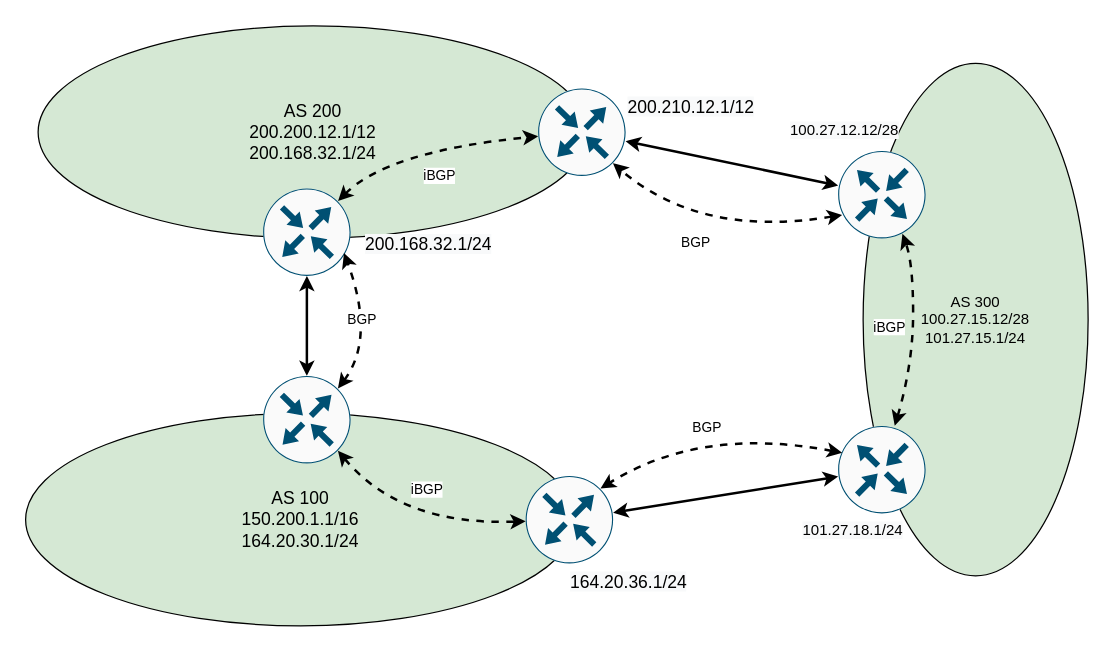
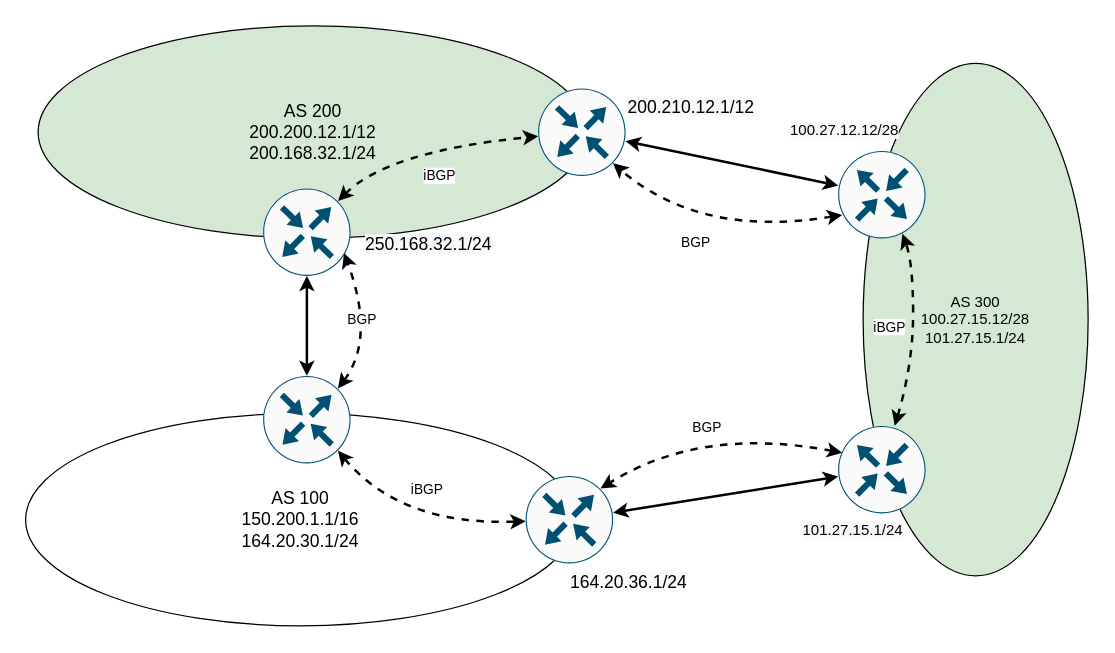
node "200.168.32.1/24": label "200.168.32.1/24" -> "250.168.32.1/24"
node "AS 100 150.200.1.1/16 164.20.30.1/24": fillcolor #d5e8d4 -> #ffffff
node "101.27.18.1/24": label "101.27.18.1/24" -> "101.27.15.1/24"
